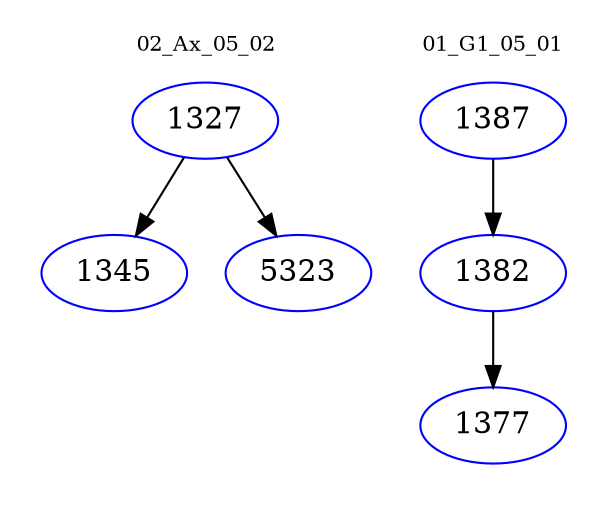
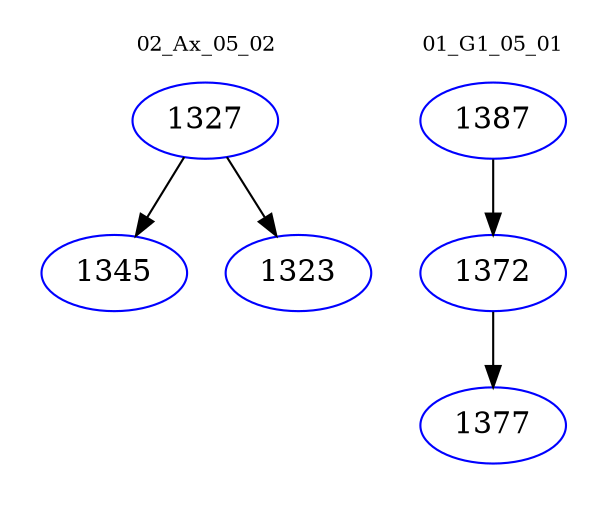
node "5323": label "5323" -> "1323"
node "1382": label "1382" -> "1372"
